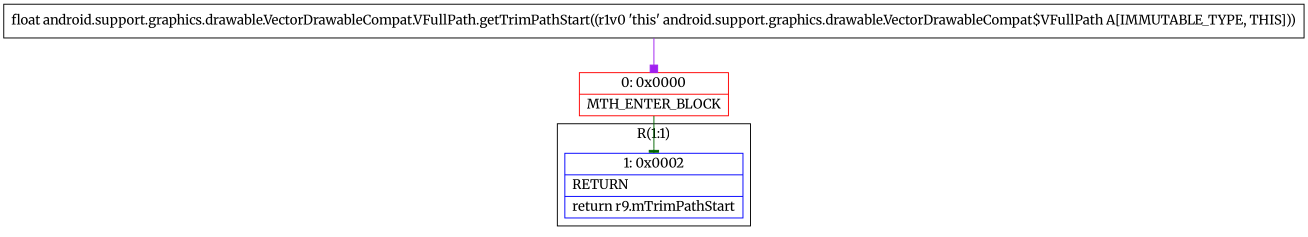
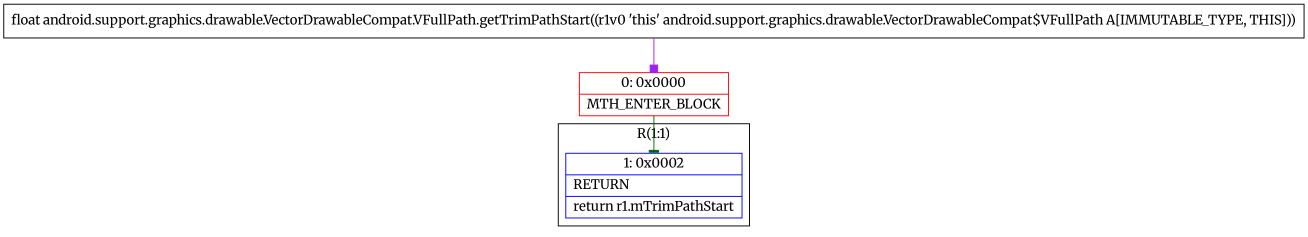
node "1: 0x0002": text "return r9.mTrimPathStart" -> "return r1.mTrimPathStart"
